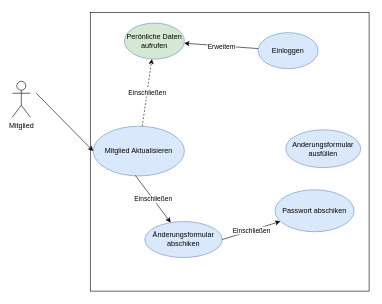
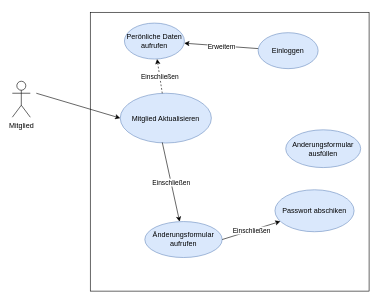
node "Perönliche Daten aufrufen": fillcolor #d5e8d4 -> #dae8fc
node "Mitglied Aktualisieren": moved (139, 151) -> (166, 118)
node "Änderungsformular abschiken": label "Änderungsformular abschiken" -> "Änderungsformular aufrufen"
